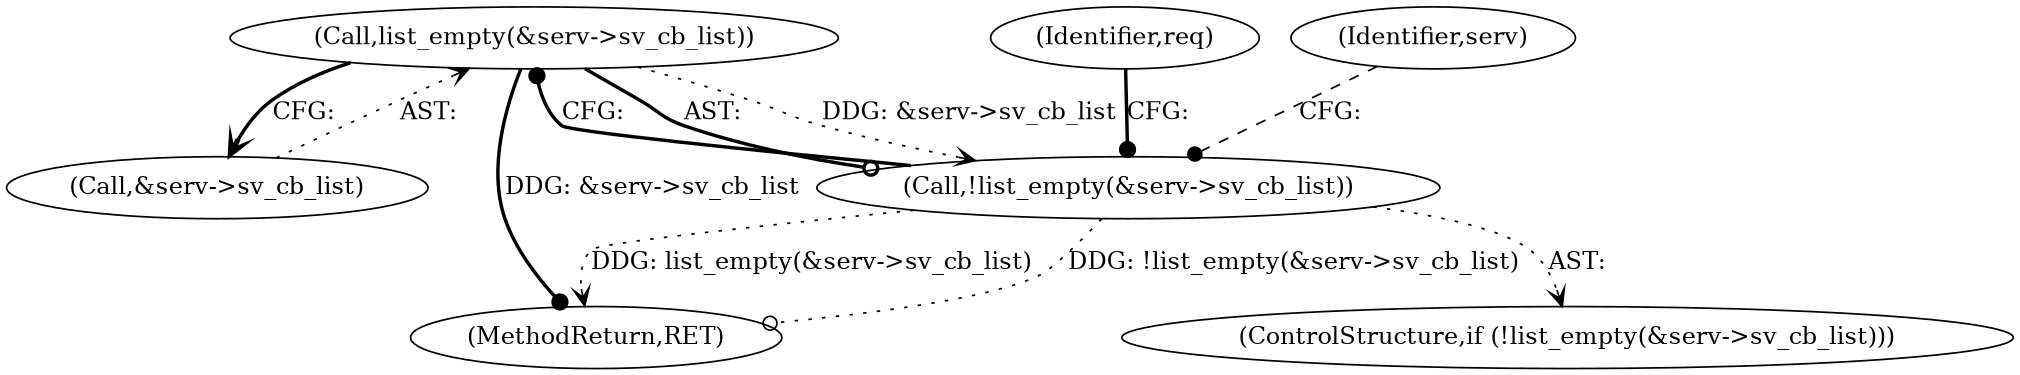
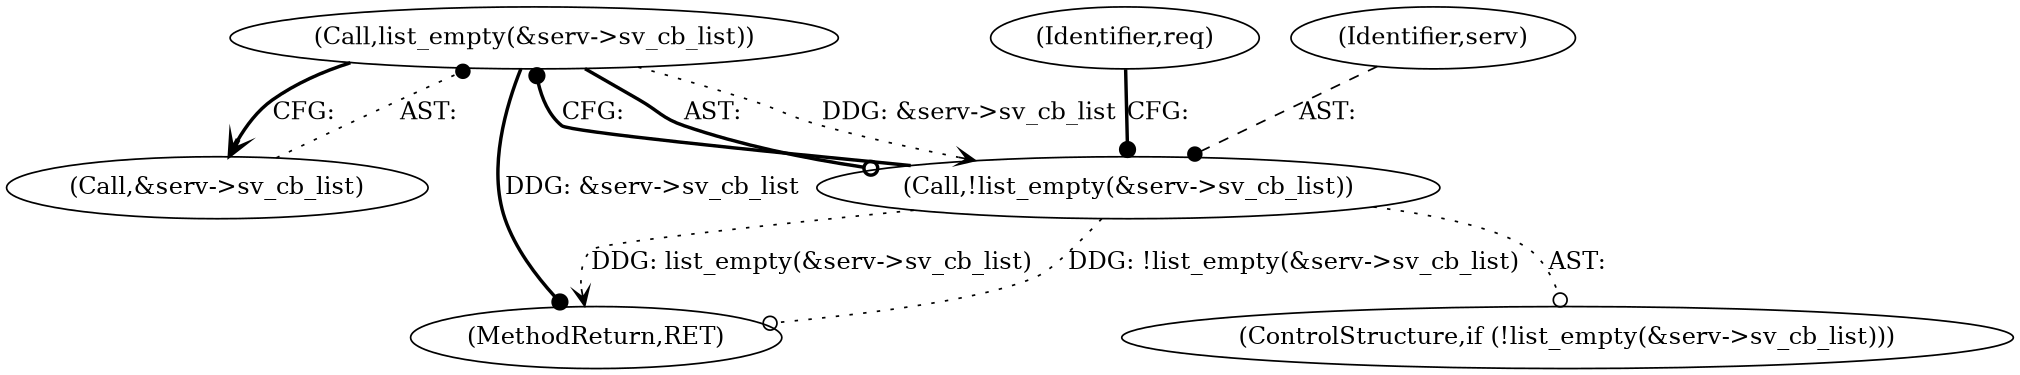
edge "(Identifier,serv)" -> "(Call,!list_empty(&serv->sv_cb_list))": label "CFG: " -> "AST: "
edge "(Call,&serv->sv_cb_list)" -> "(Call,list_empty(&serv->sv_cb_list))": arrowhead vee -> dot
edge "(Call,!list_empty(&serv->sv_cb_list))" -> "(ControlStructure,if (!list_empty(&serv->sv_cb_list)))": arrowhead vee -> odot
